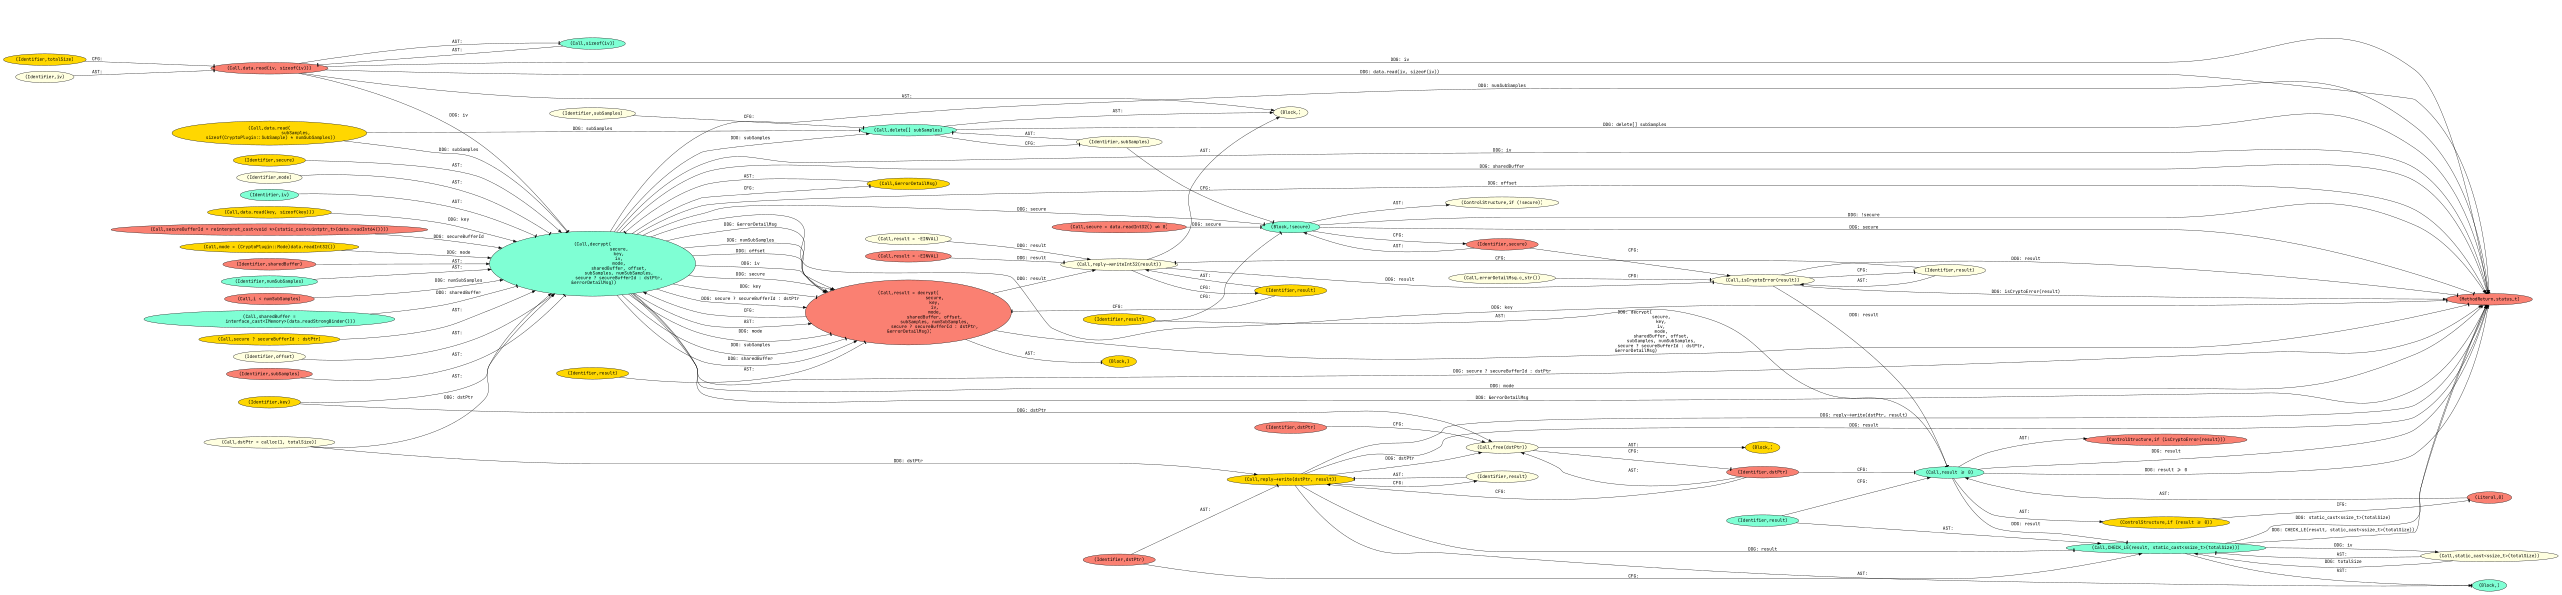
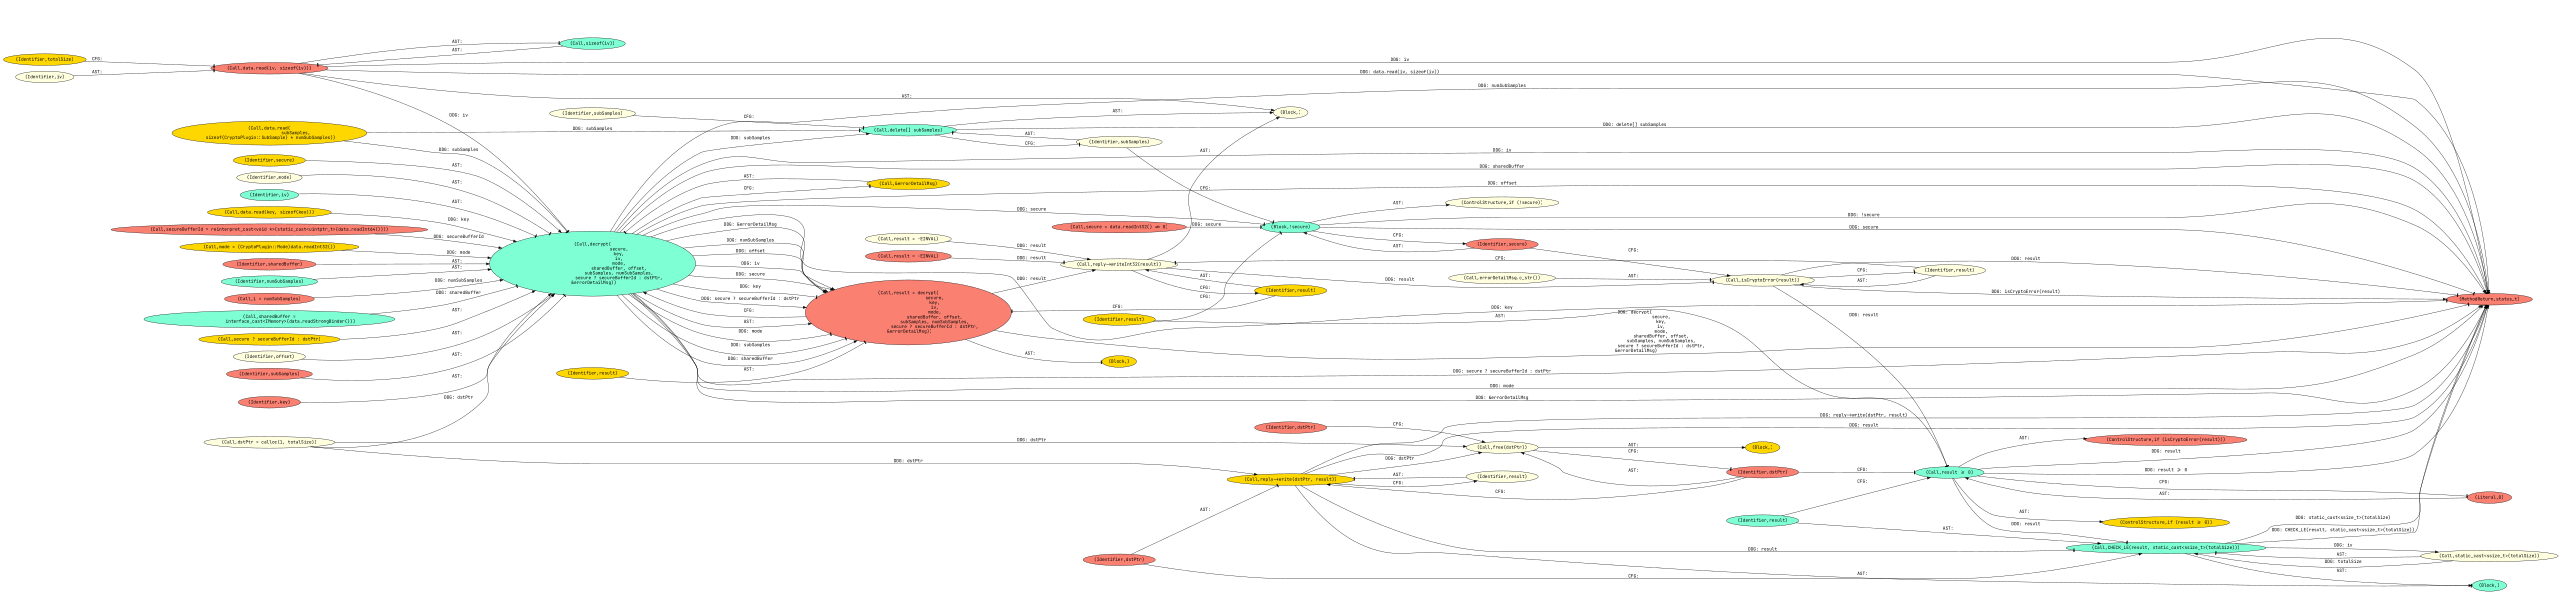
edge "(Call,errorDetailMsg.c_str())" -> "(Call,isCryptoError(result))": label "CFG: " -> "AST: "
node "(Identifier,key)": fillcolor gold -> salmon
edge "(Identifier,key)" -> "(Call,free(dstPtr))": now "(Call,dstPtr = calloc(1, totalSize))" -> "(Call,free(dstPtr))"
edge "(ControlStructure,if (result >= 0))" -> "(Literal,0)": now "(Call,result >= 0)" -> "(Literal,0)"
